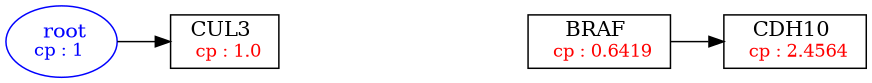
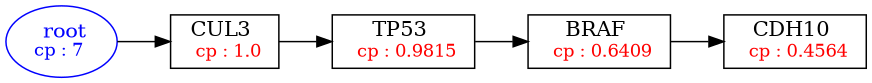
node "TP53": added
node "root": text "cp : 1" -> "cp : 7"
node "BRAF": text "cp : 0.6419" -> "cp : 0.6409"
node "CDH10": text "cp : 2.4564" -> "cp : 0.4564"
